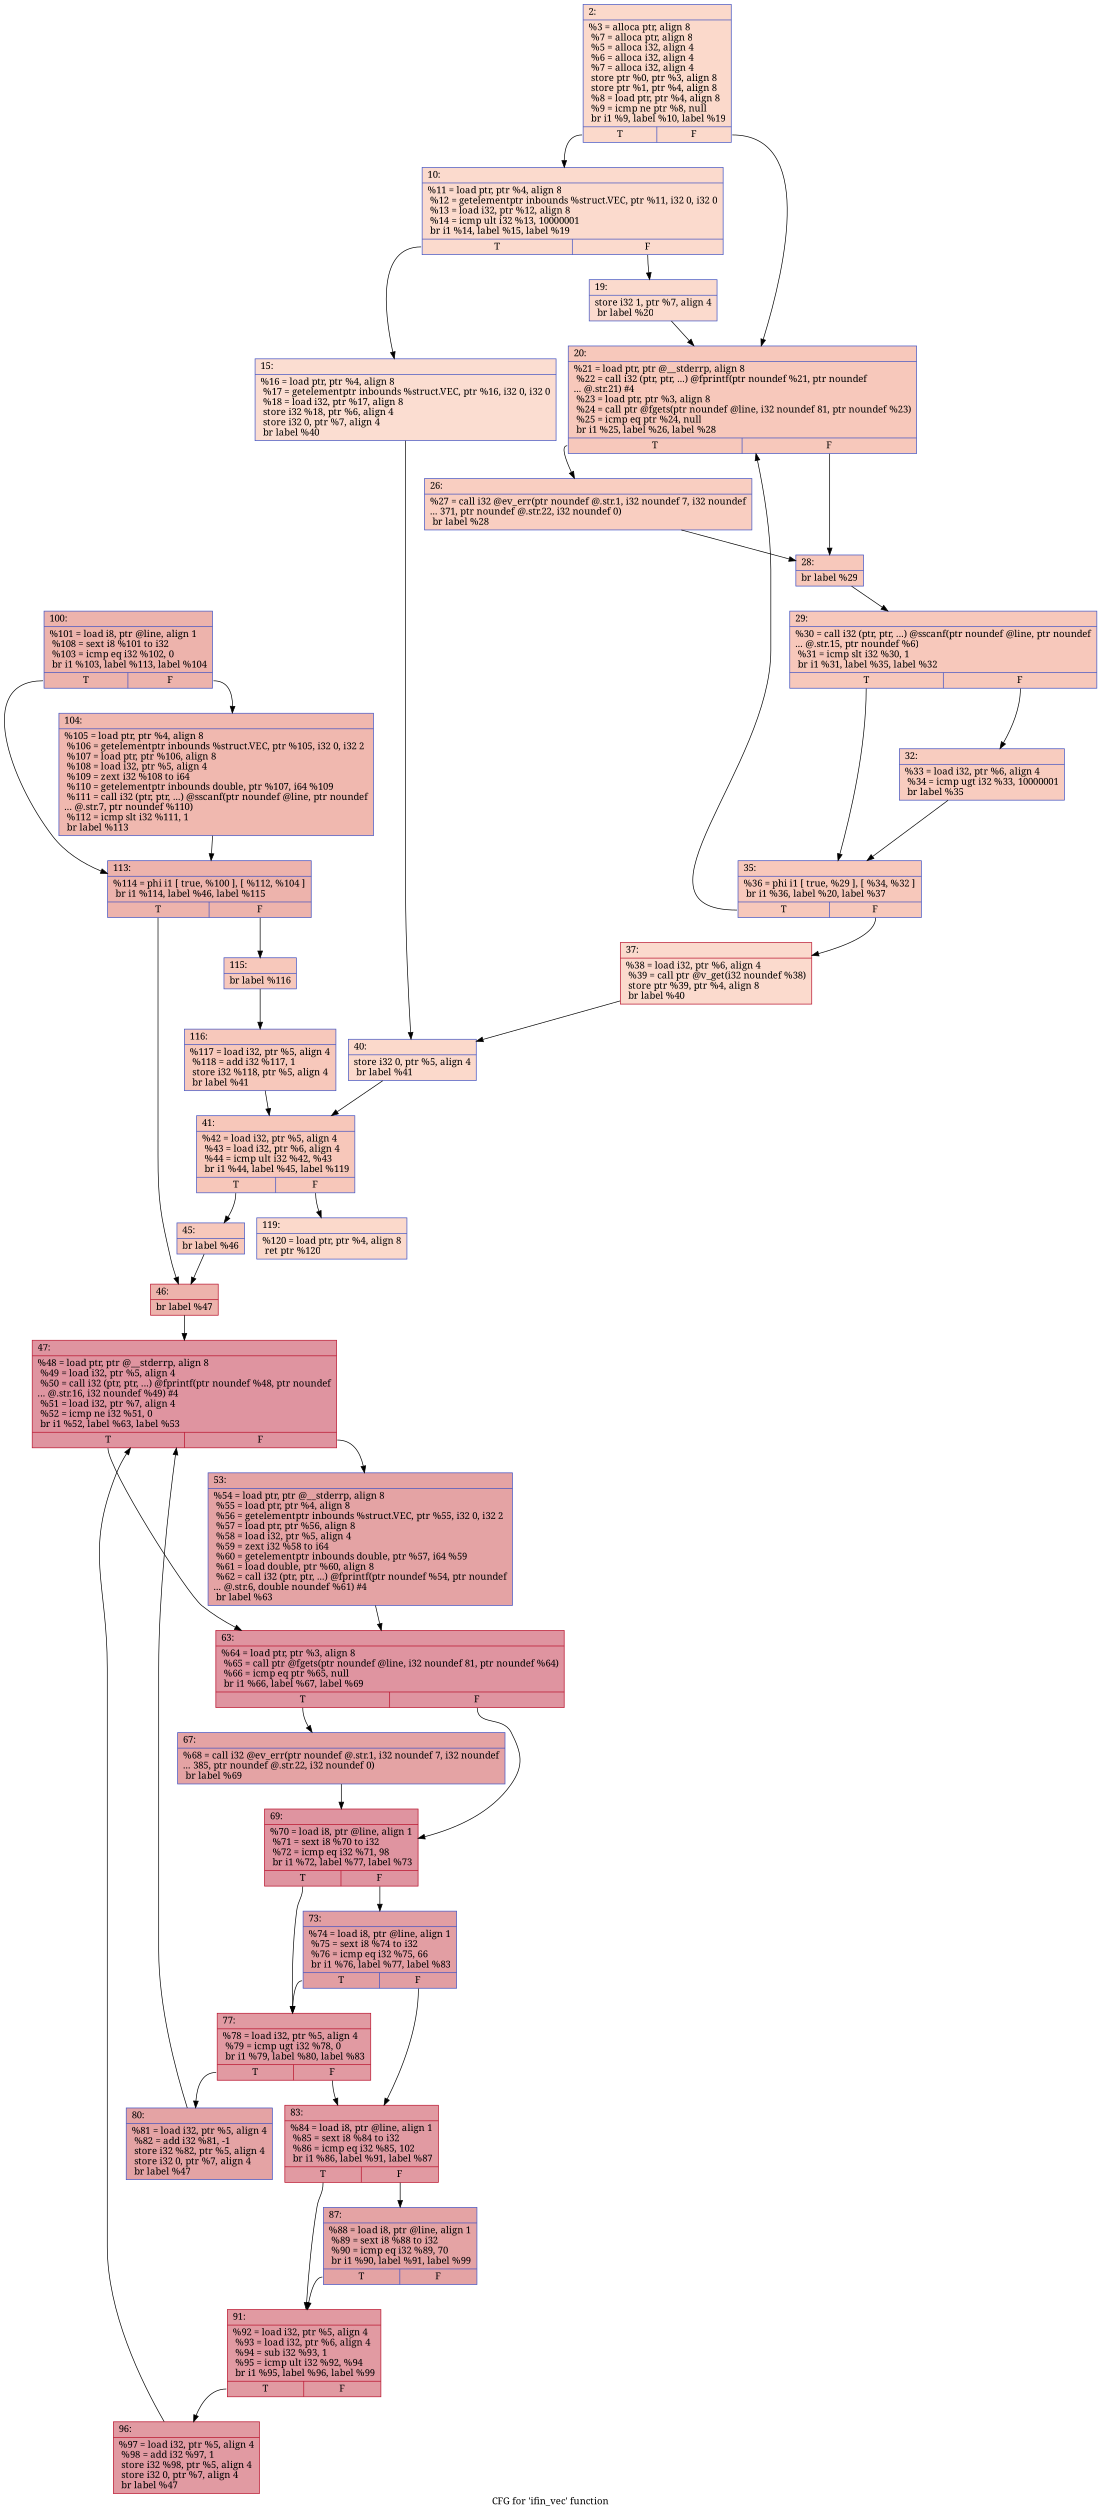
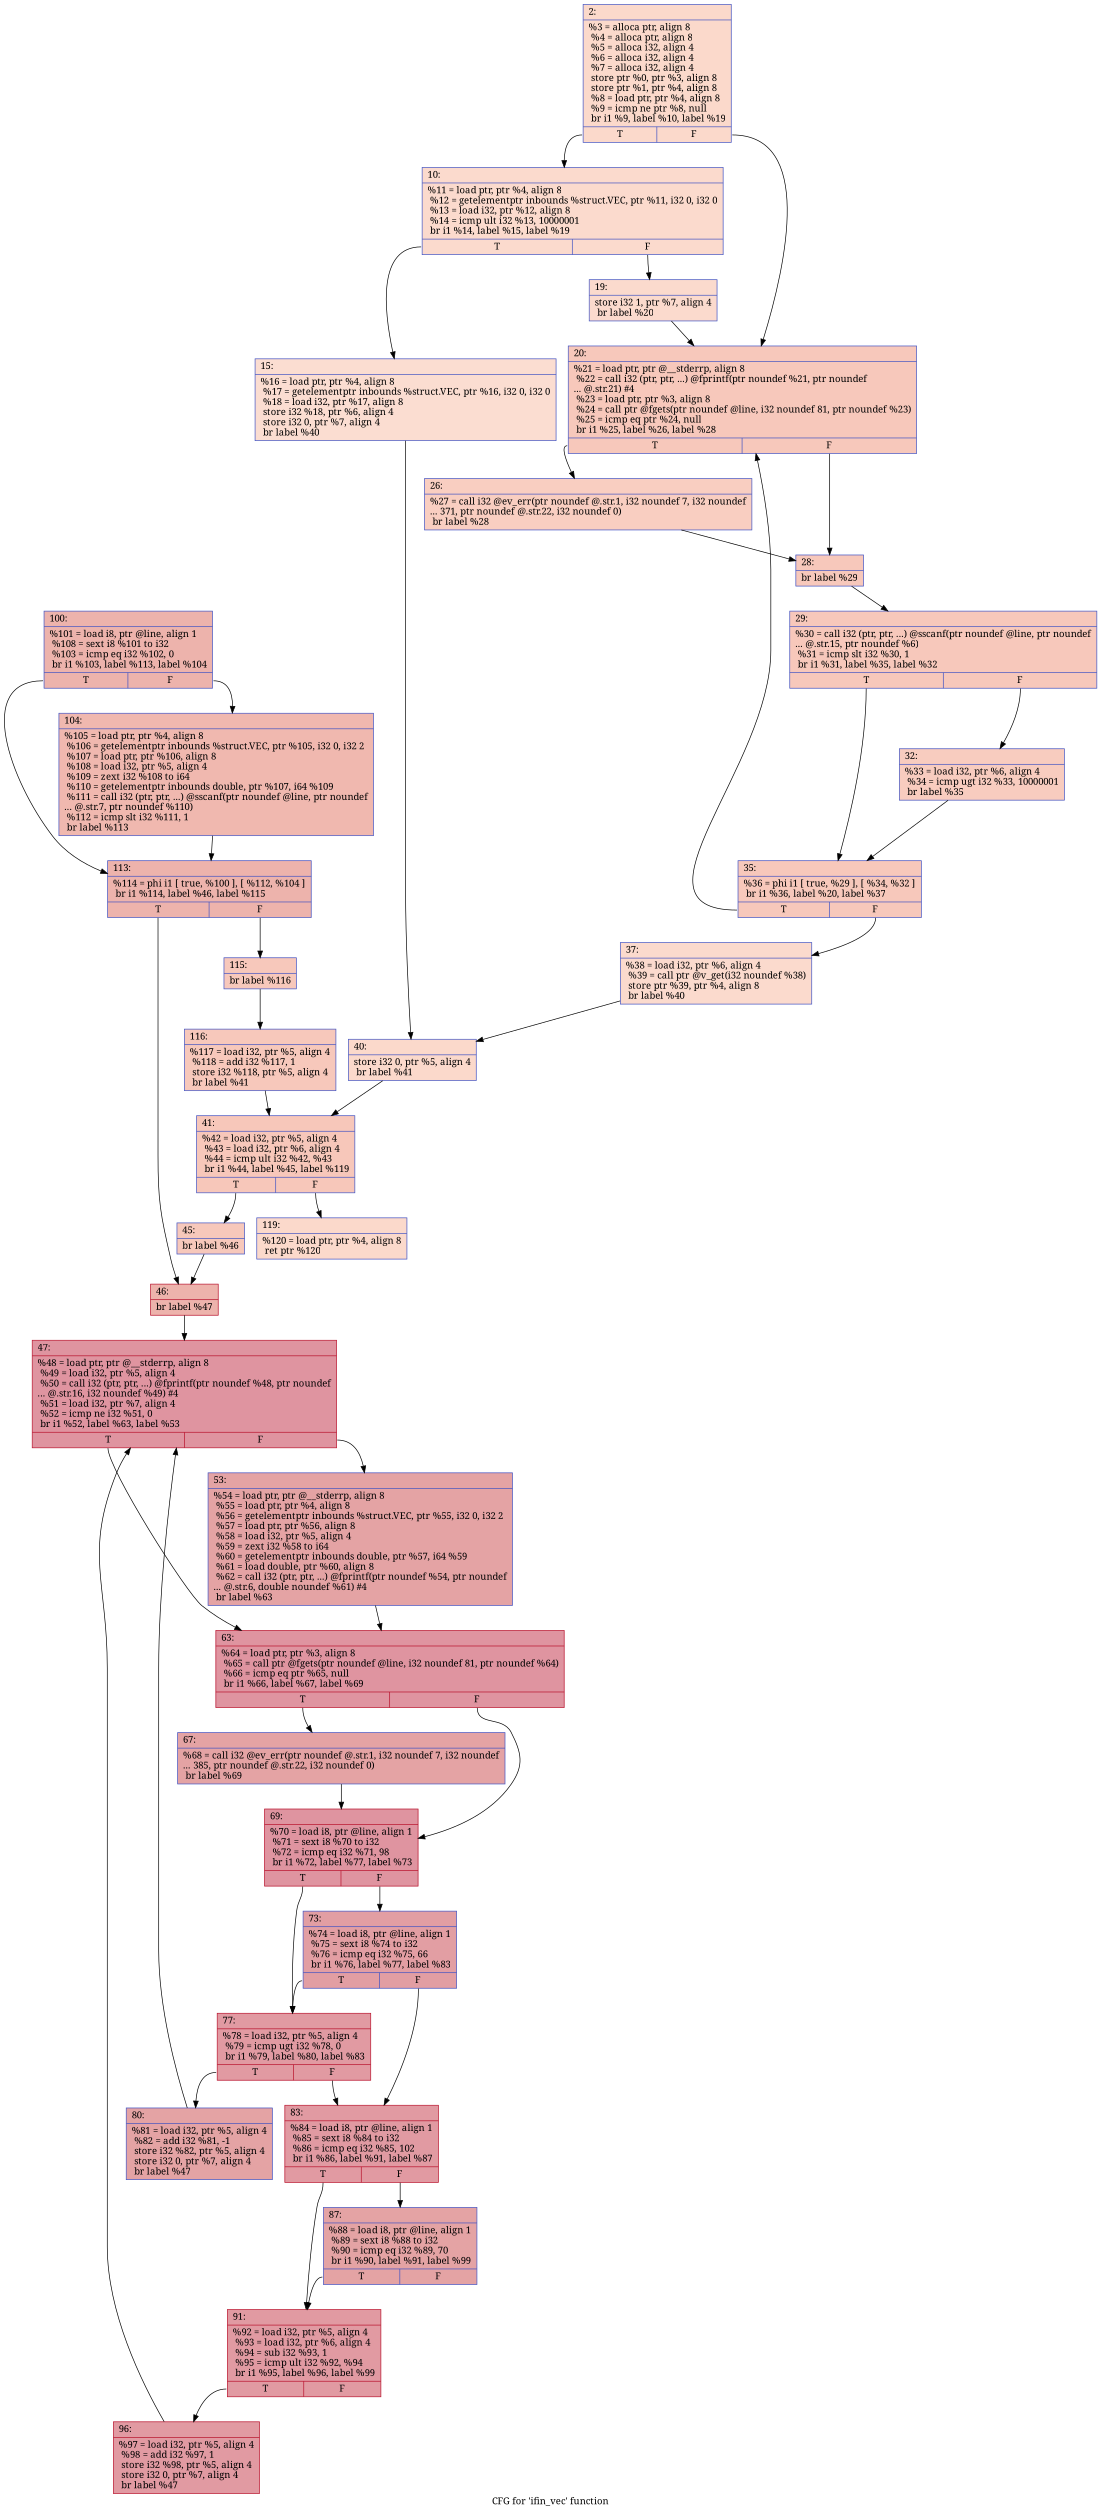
node "2:": text "%7 = alloca ptr, align 8" -> "%4 = alloca ptr, align 8"
node "37:": color #b70d28ff -> #3d50c3ff
